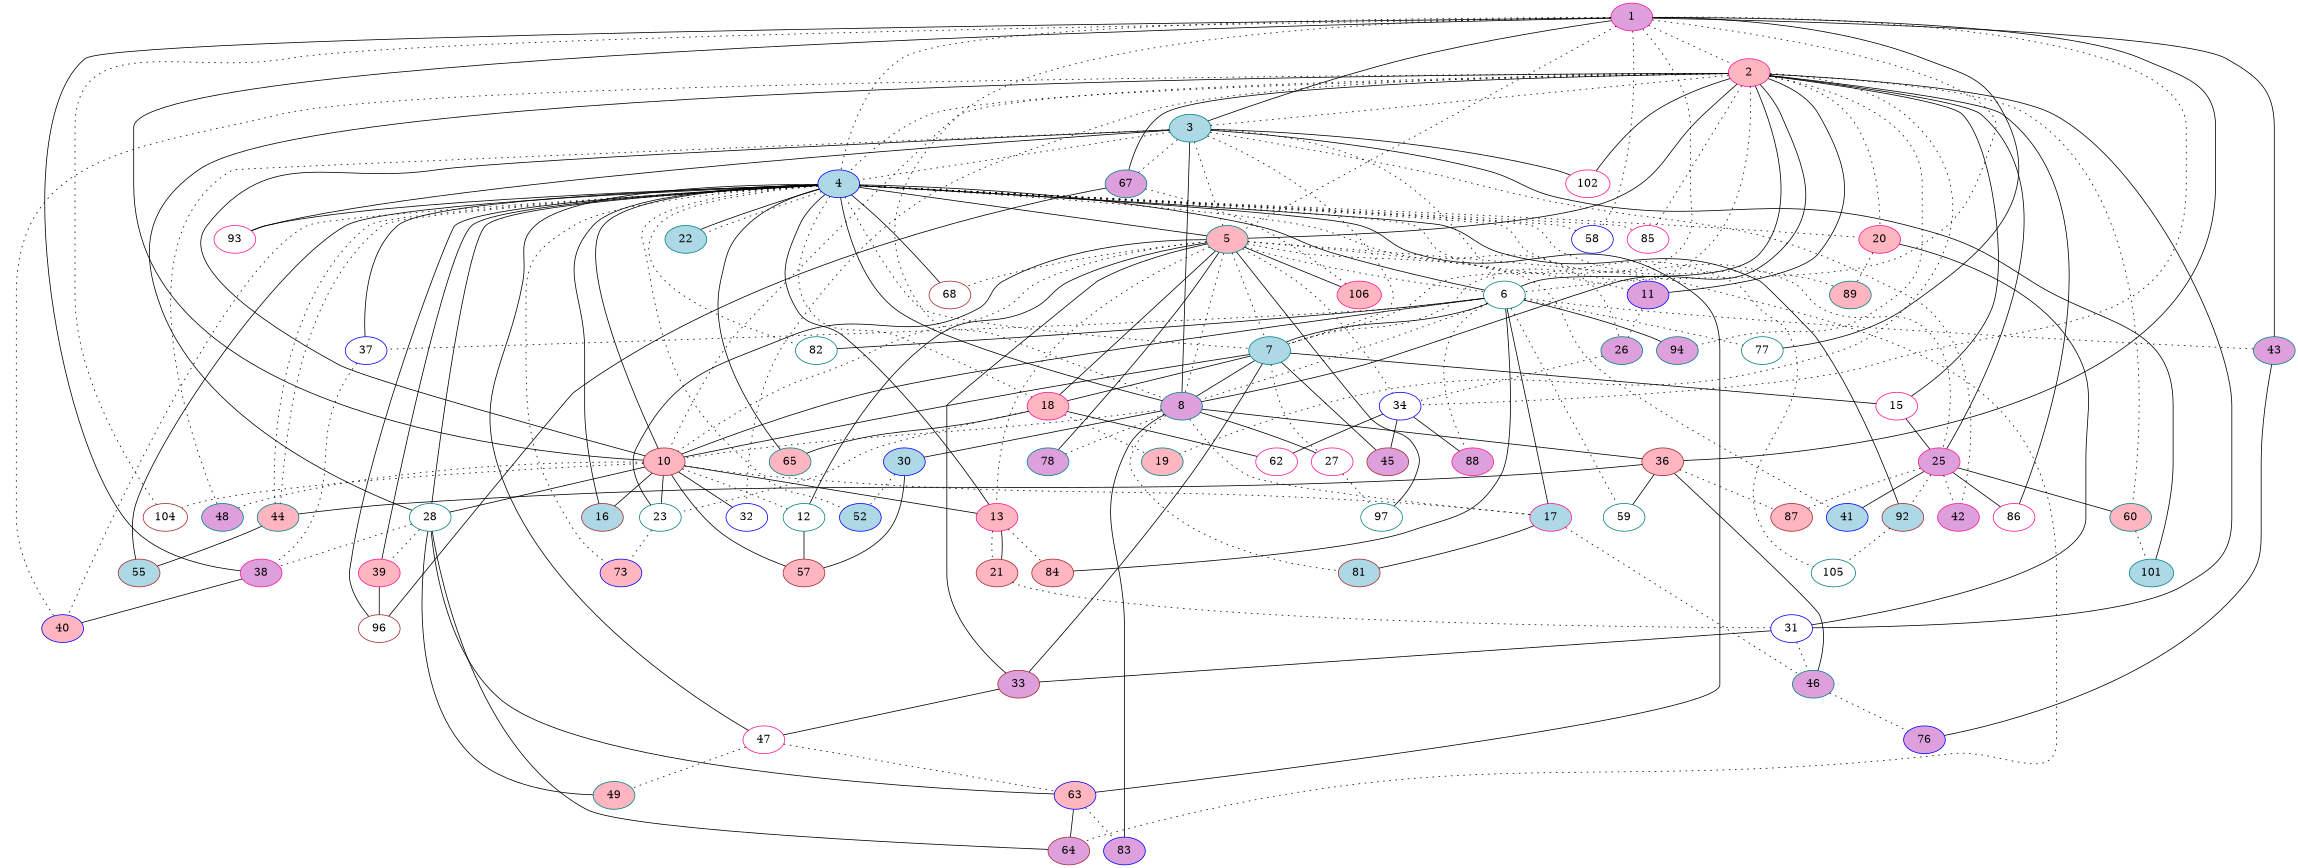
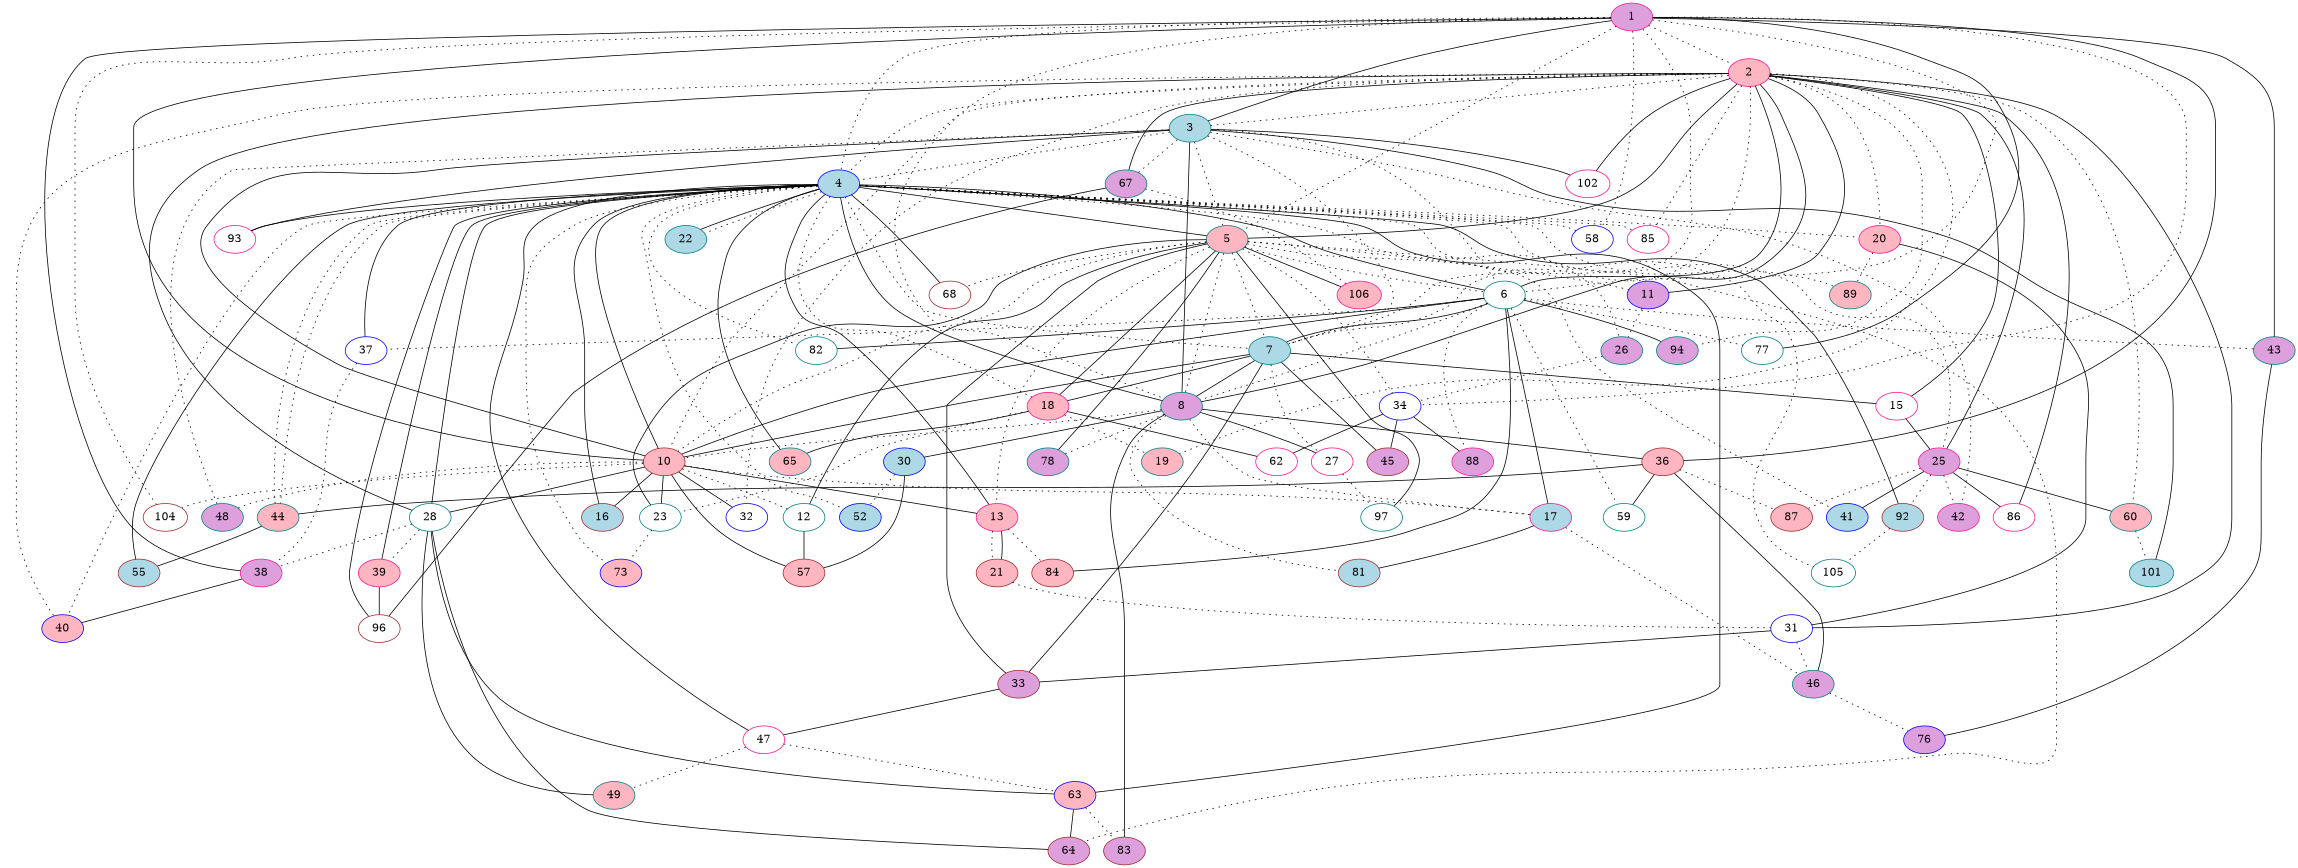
node "83": color blue -> brown
